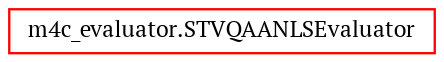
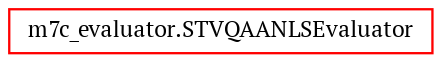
node "m4c_evaluator.STVQAANLSEvaluator": label "m4c_evaluator.STVQAANLSEvaluator" -> "m7c_evaluator.STVQAANLSEvaluator"
